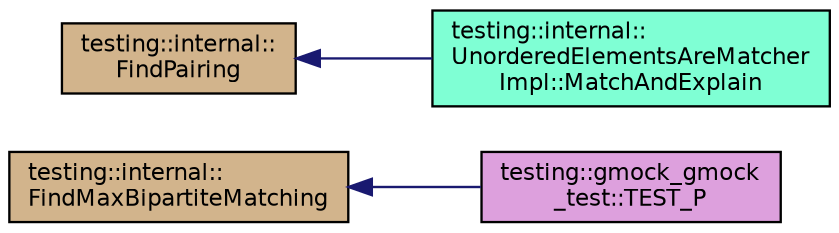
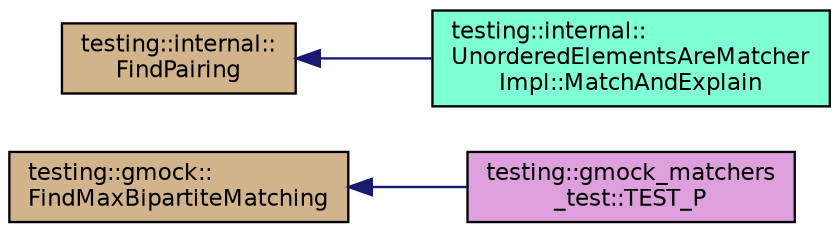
node "testing::internal:: FindMaxBipartiteMatching": label "testing::internal:: FindMaxBipartiteMatching" -> "testing::gmock:: FindMaxBipartiteMatching"
node "testing::gmock_gmock _test::TEST_P": label "testing::gmock_gmock _test::TEST_P" -> "testing::gmock_matchers _test::TEST_P"
